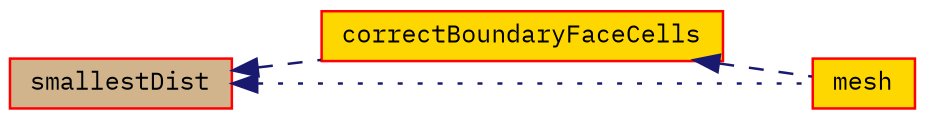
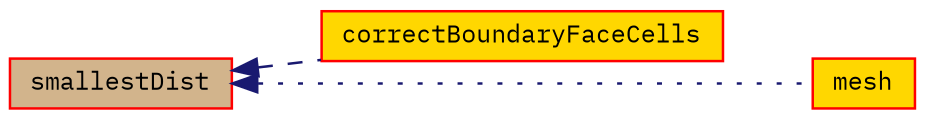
edge "mesh" -> "correctBoundaryFaceCells": removed
